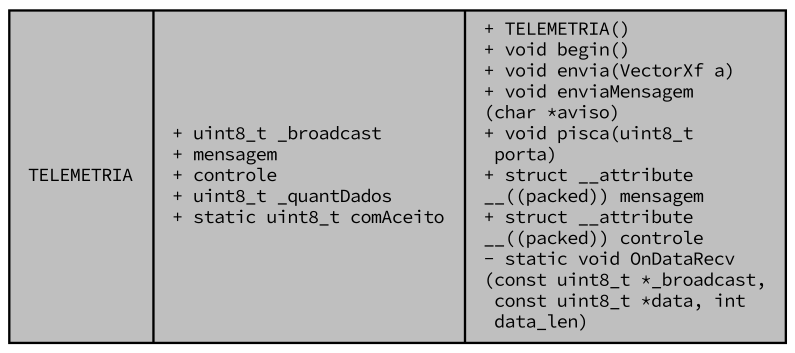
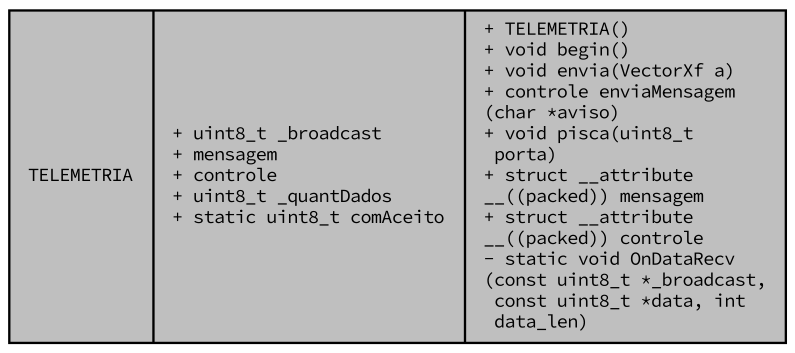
node "TELEMETRIA": text "+ void enviaMensagem" -> "+ controle enviaMensagem"
